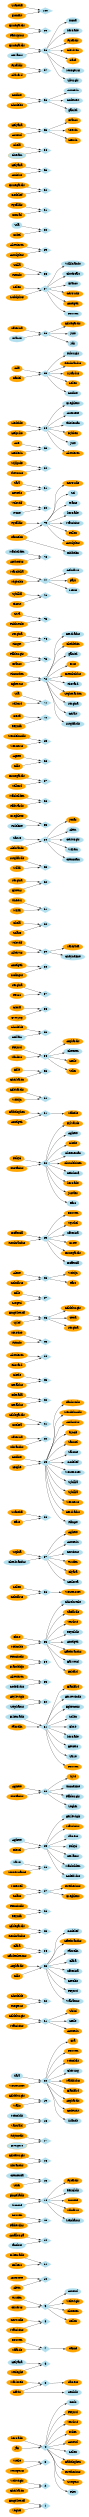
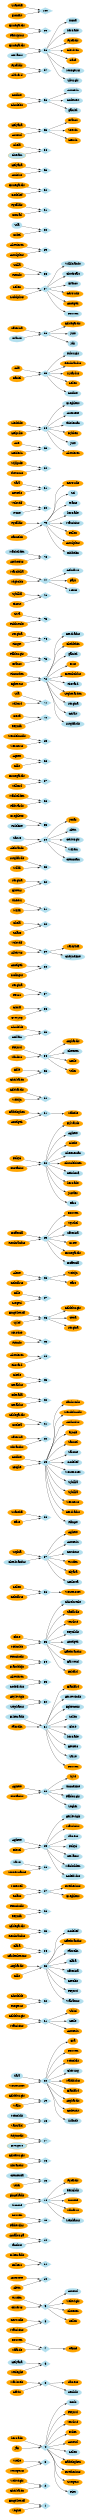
edge "Nannekin" -> "Diddekin": now "79" -> "Diddekin"
edge "Havix" -> "Lenildis": now "0" -> "Lenildis"
